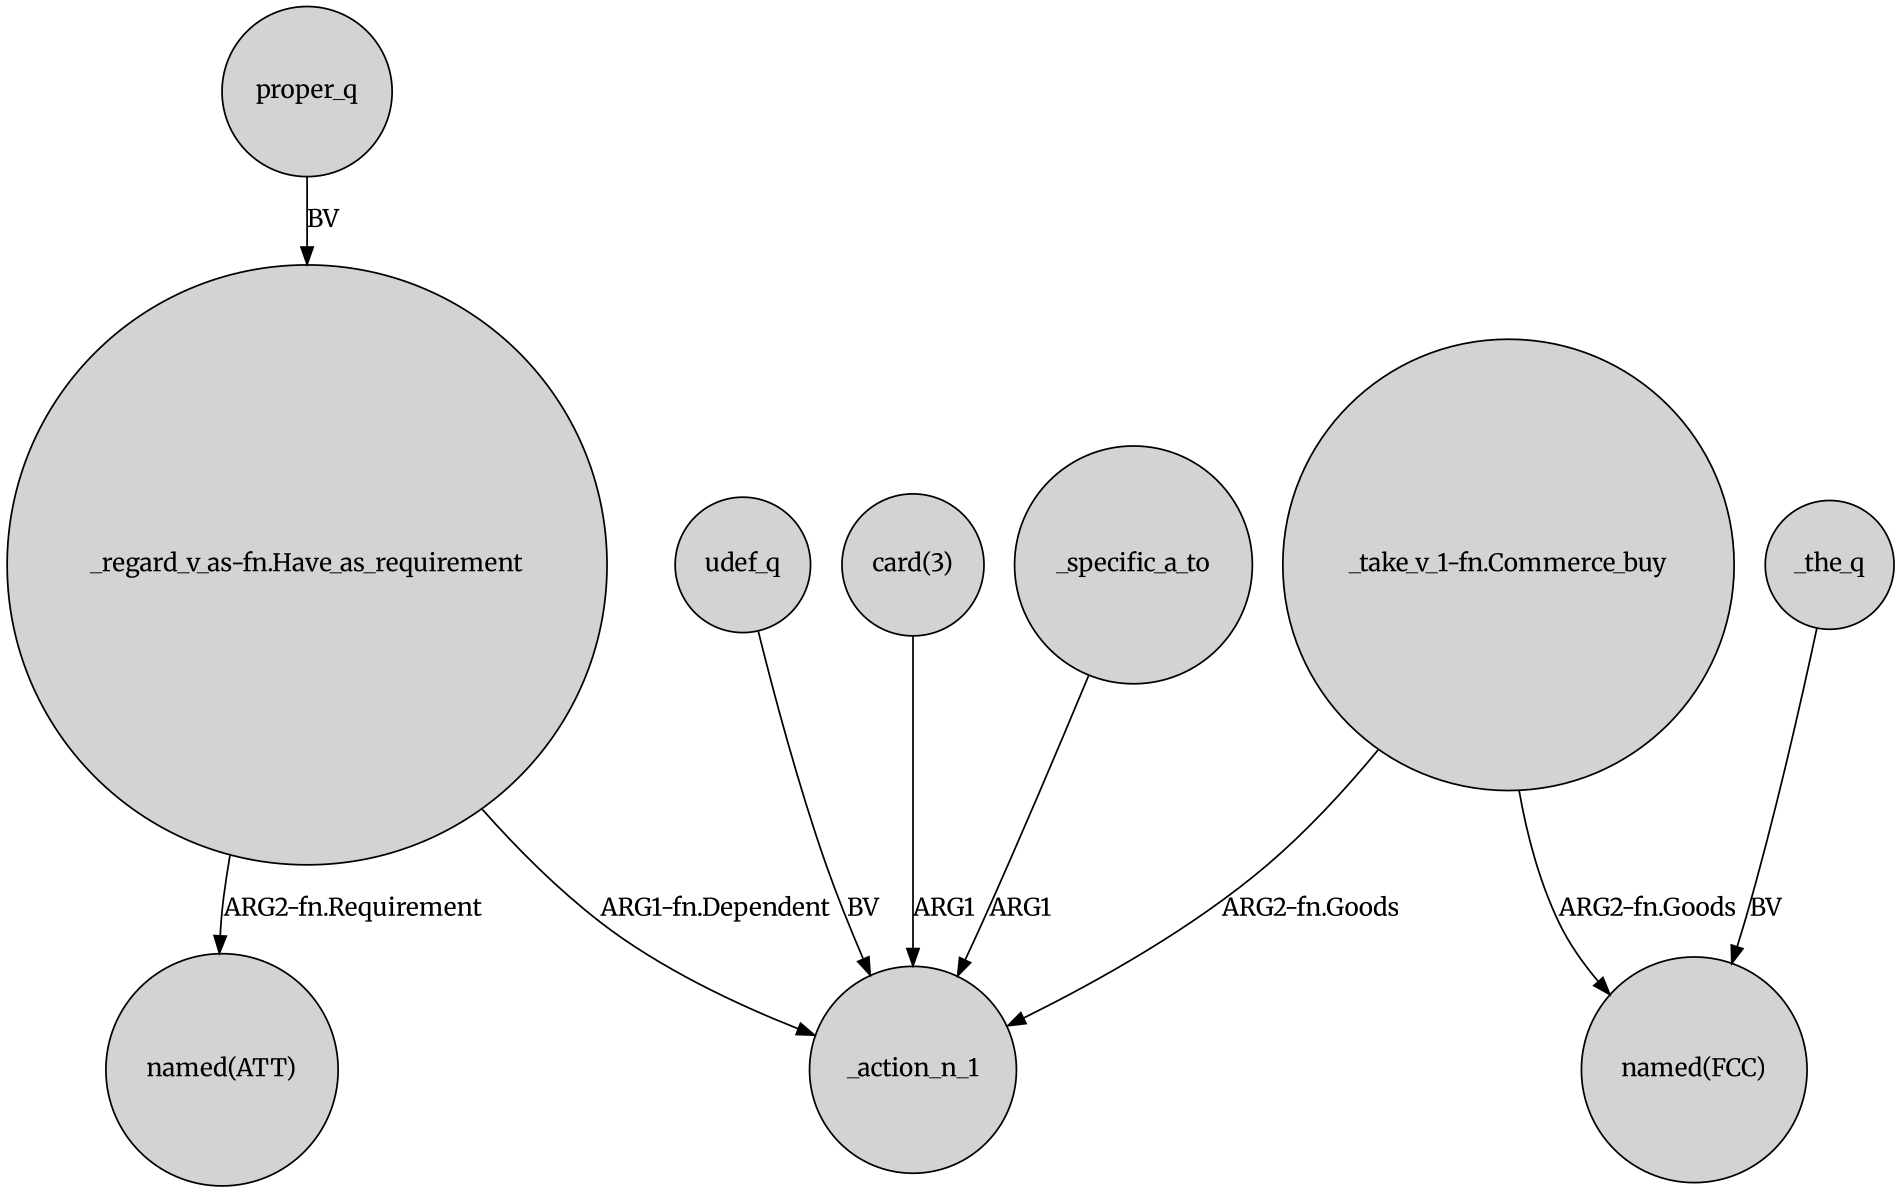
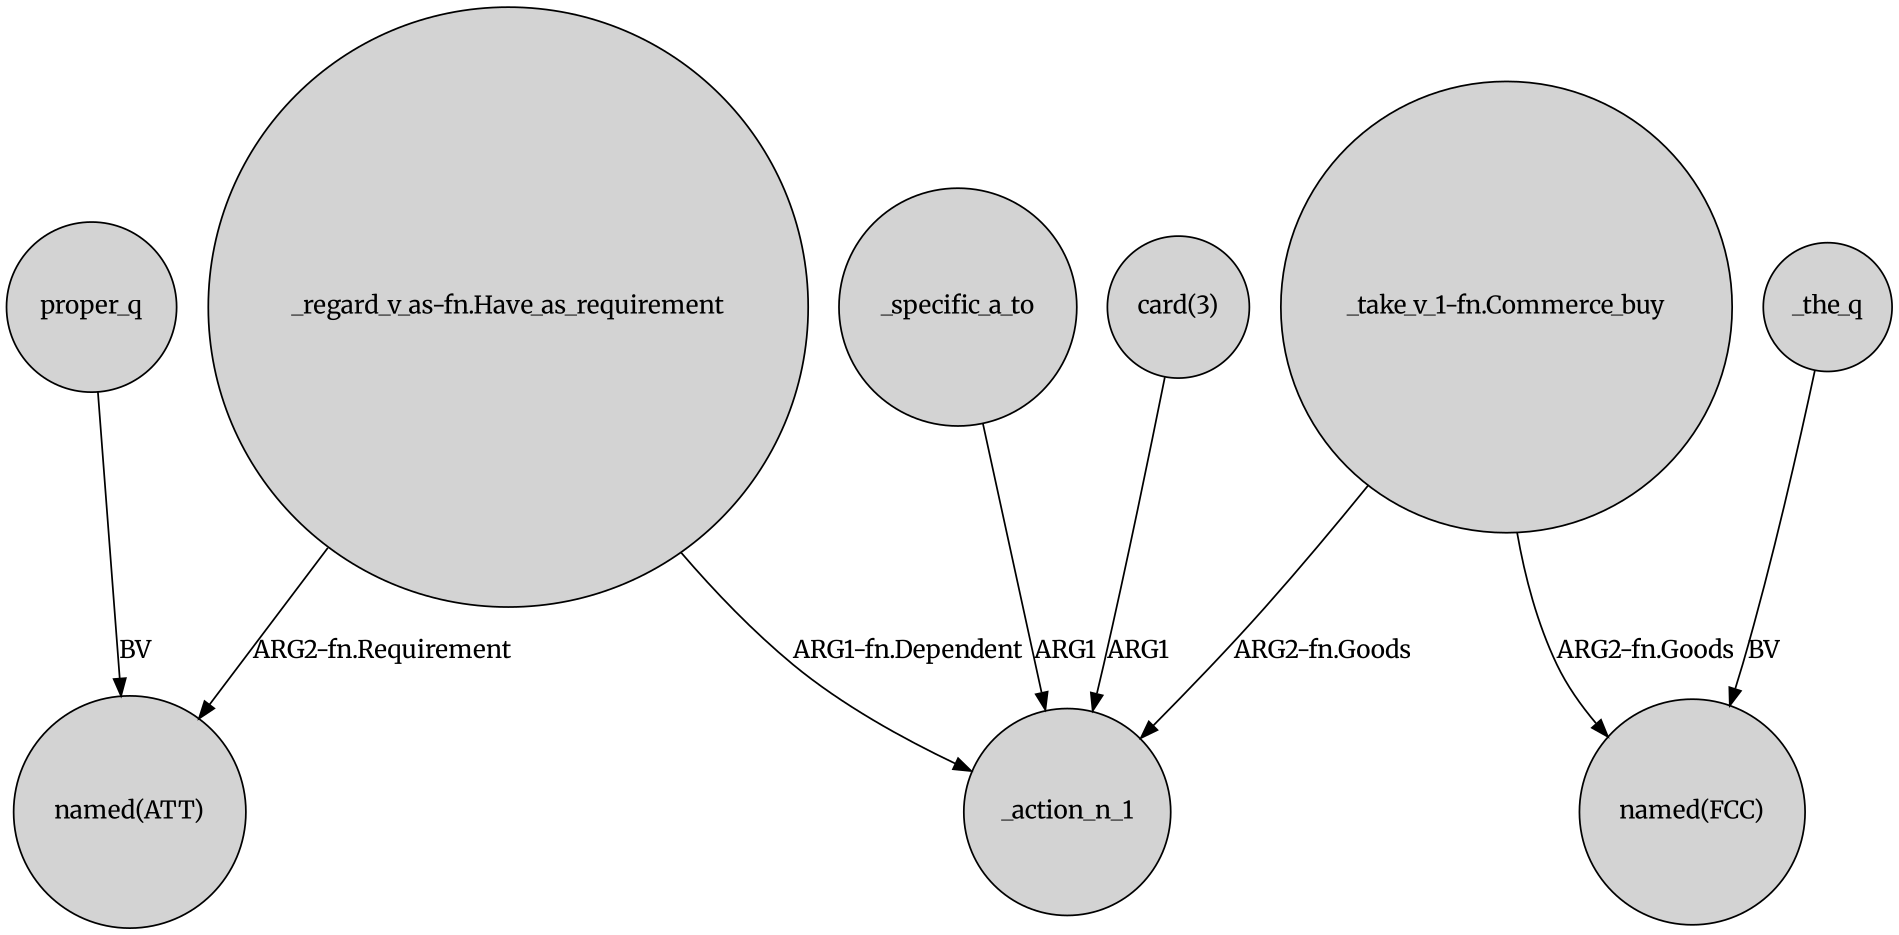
edge "proper_q" -> "_regard_v_as-fn.Have_as_requirement": now "proper_q" -> "named(ATT)"
node "udef_q": removed
